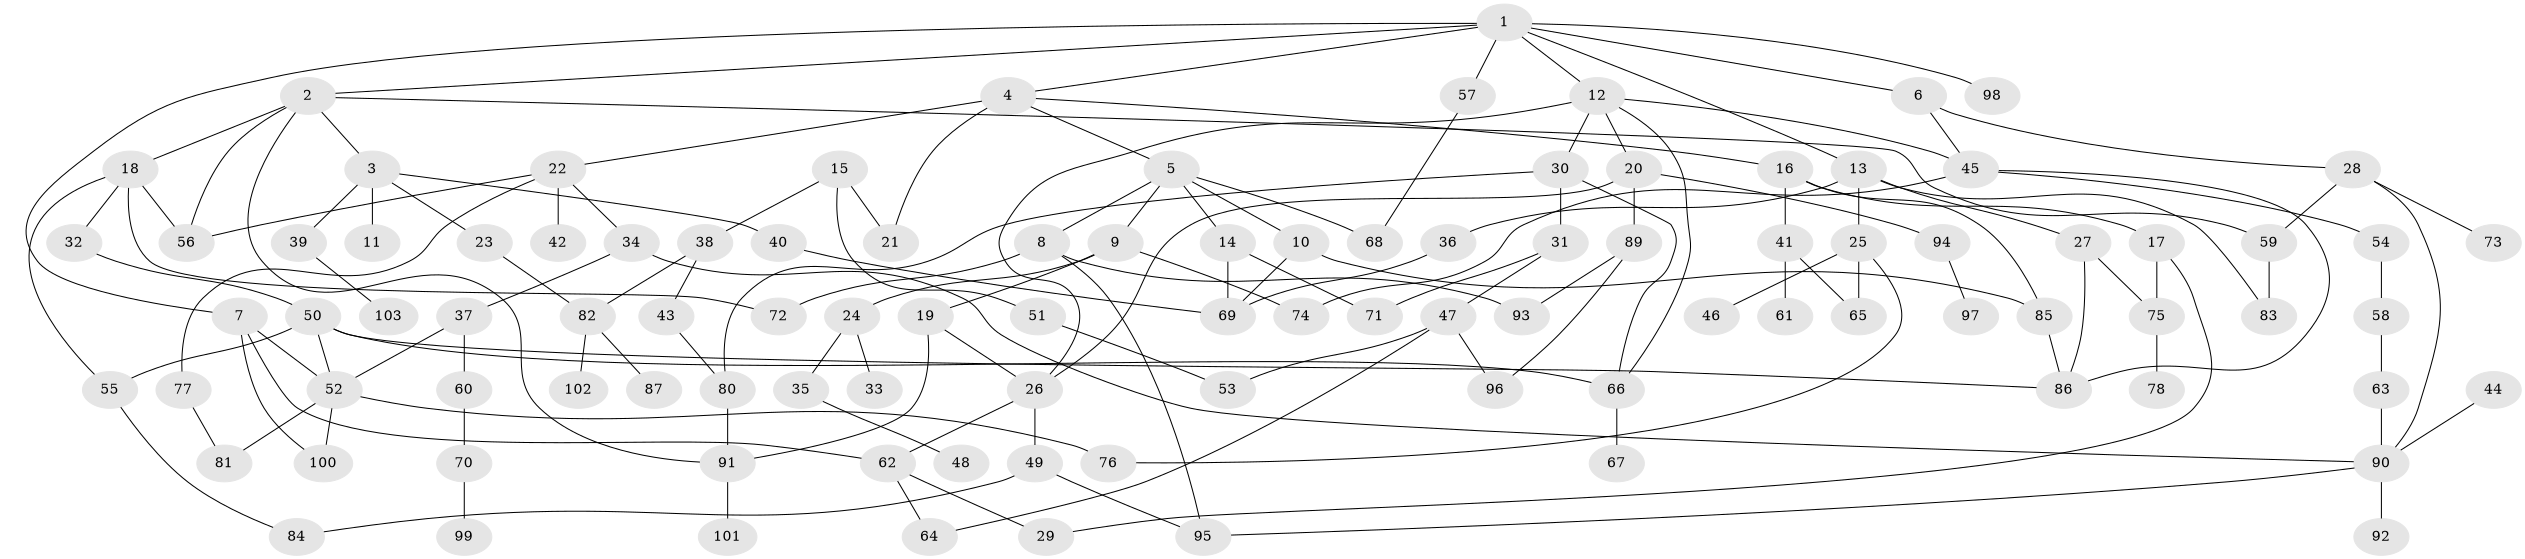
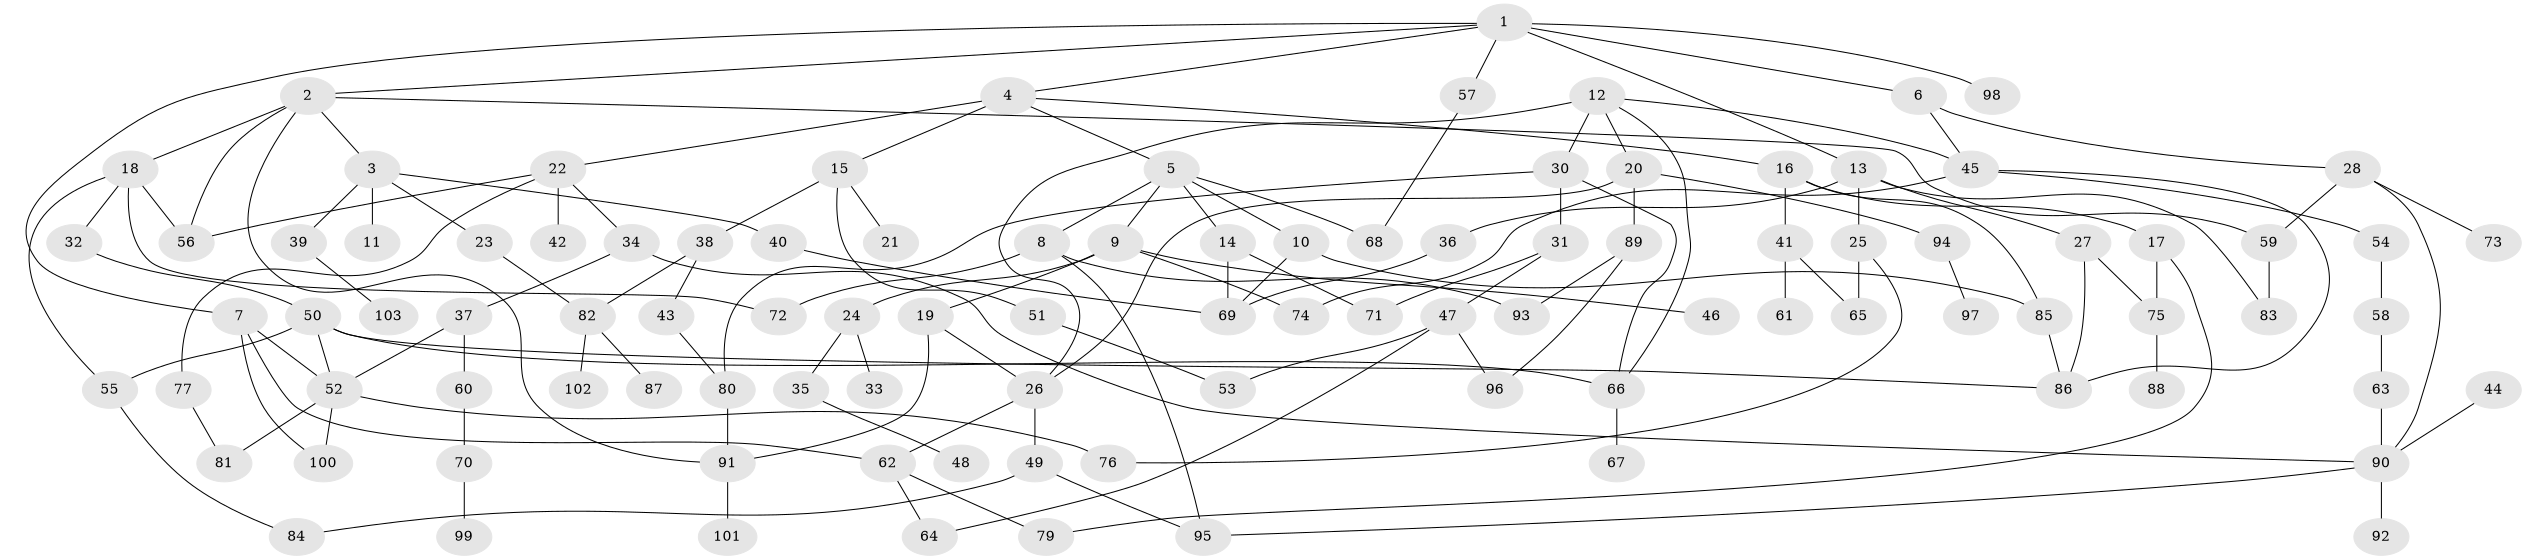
edge "1" -- "12": removed
edge "4" -- "21": now "4" -- "15"
edge "25" -- "46": now "9" -- "46"
node "78": label "78" -> "88"
node "29": label "29" -> "79"
